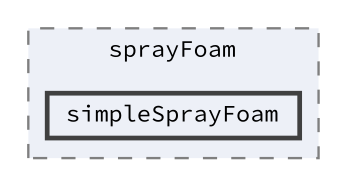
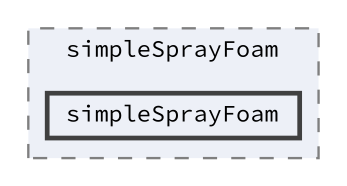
cluster "sprayFoam": label "sprayFoam" -> "simpleSprayFoam"
